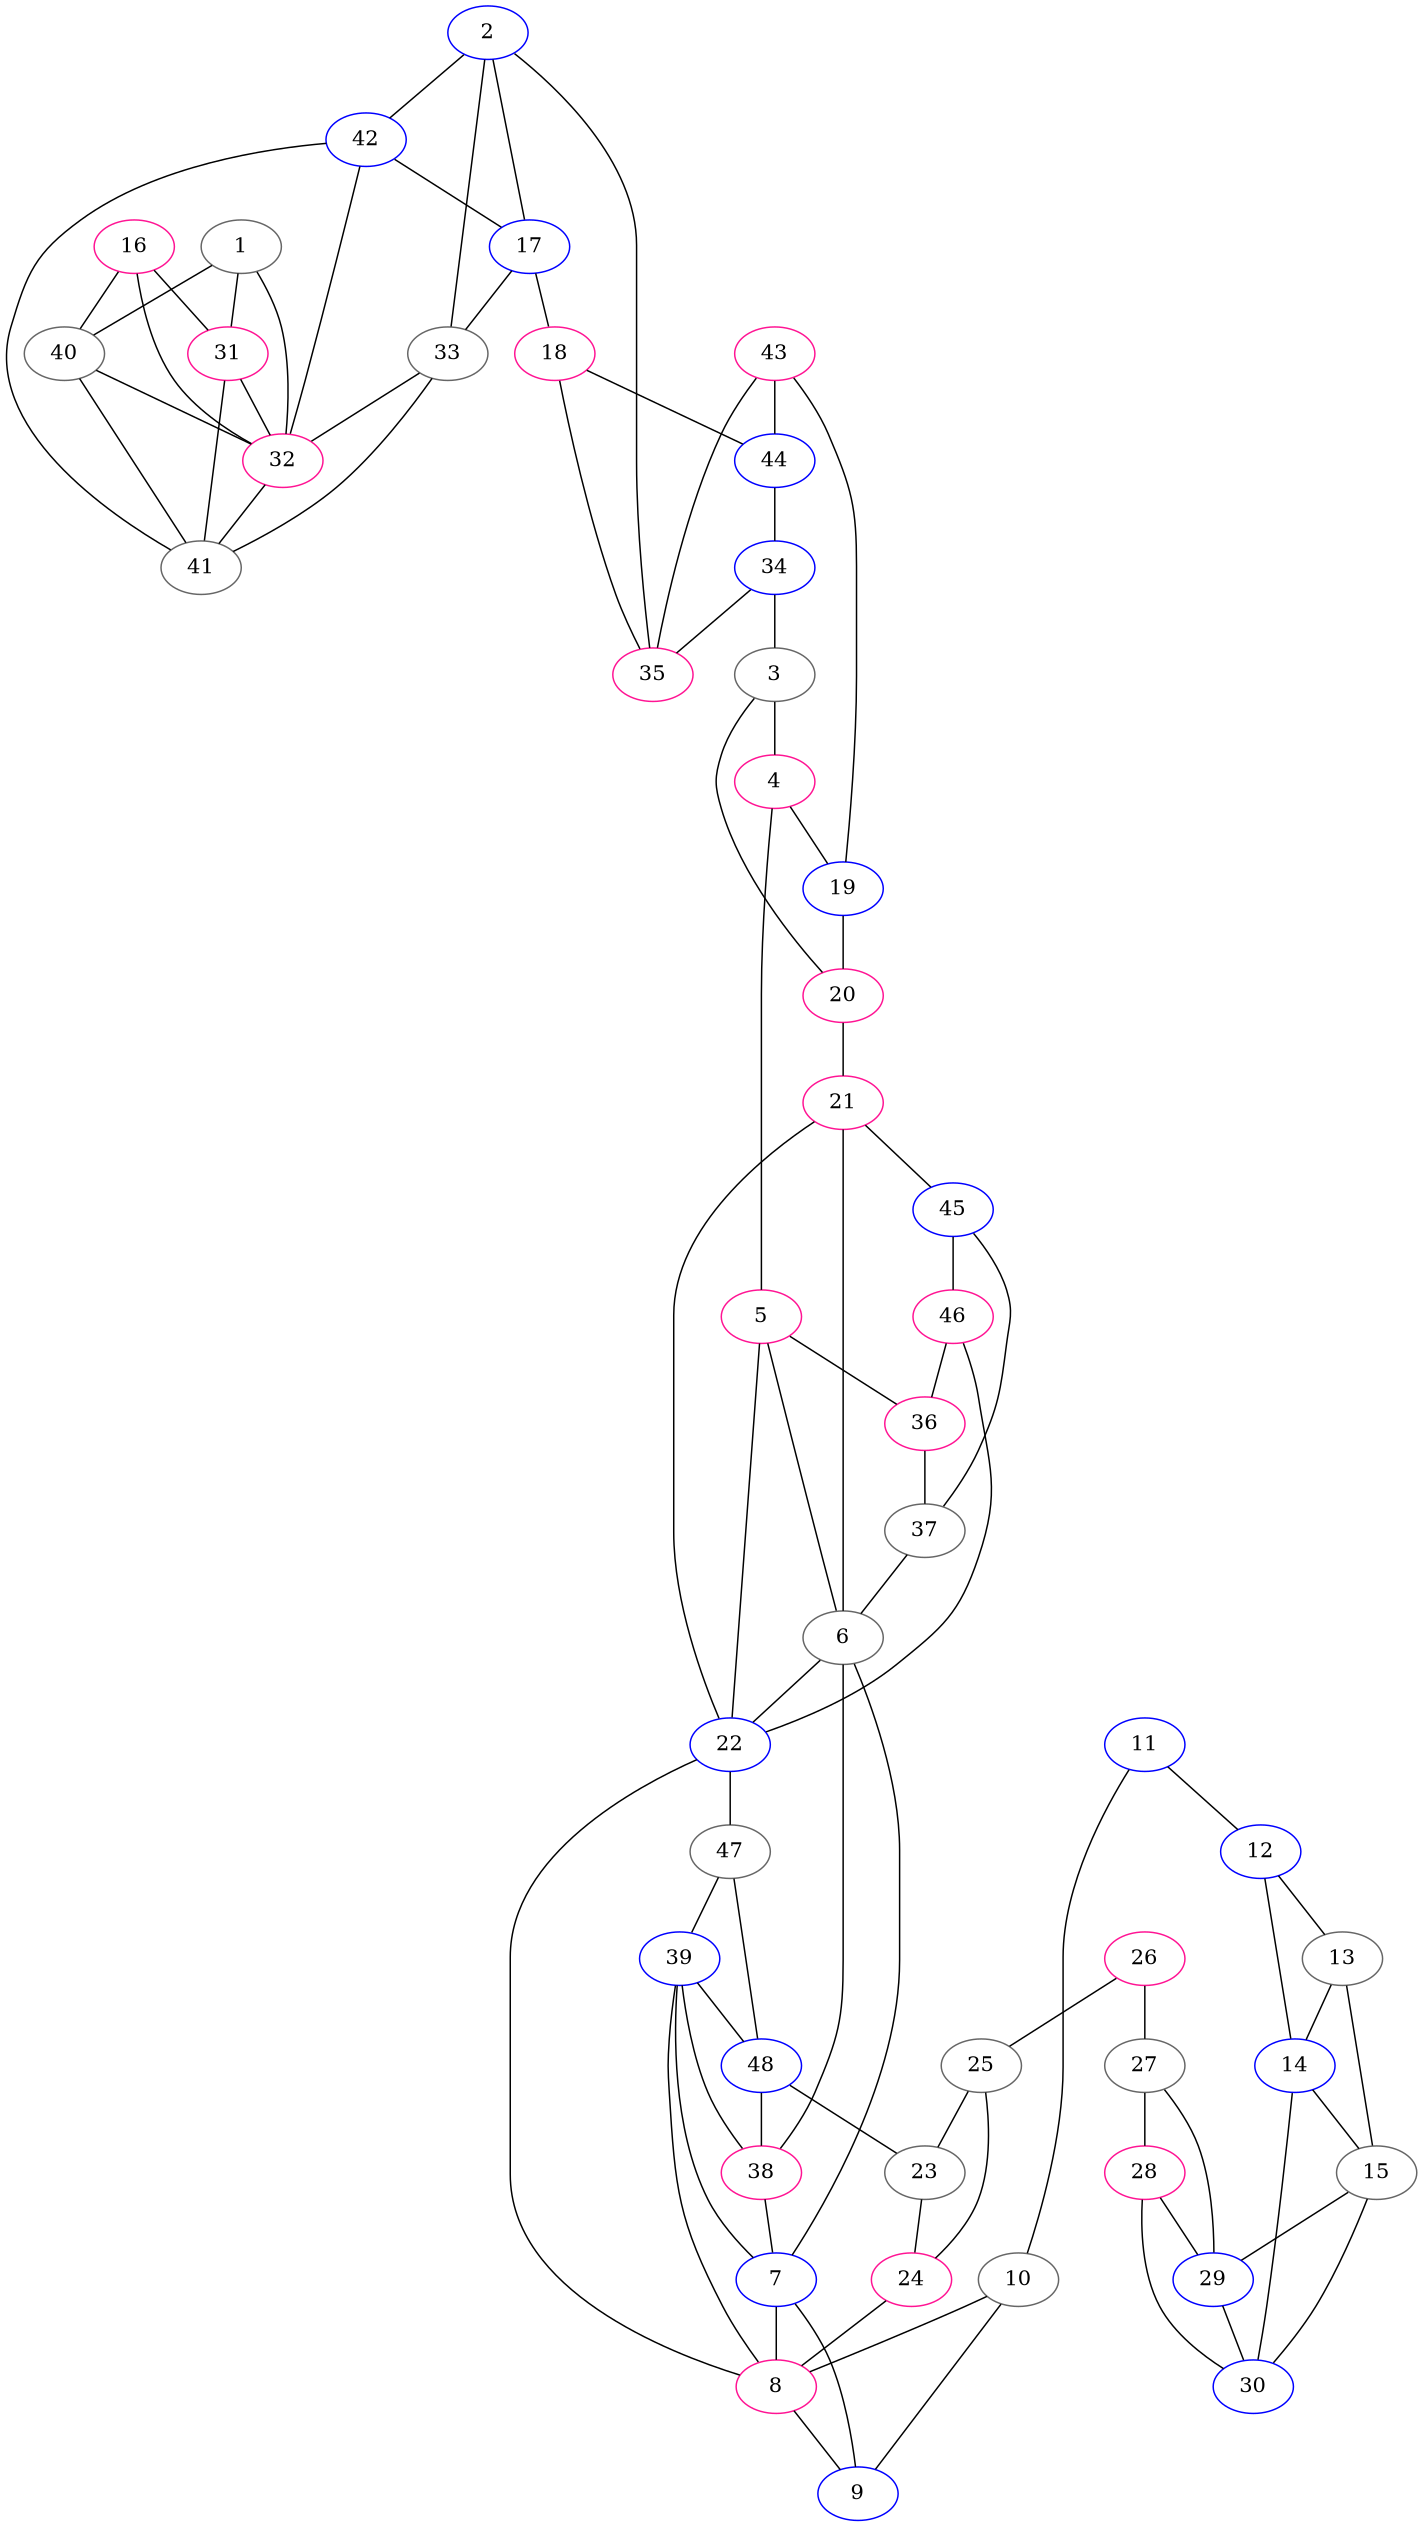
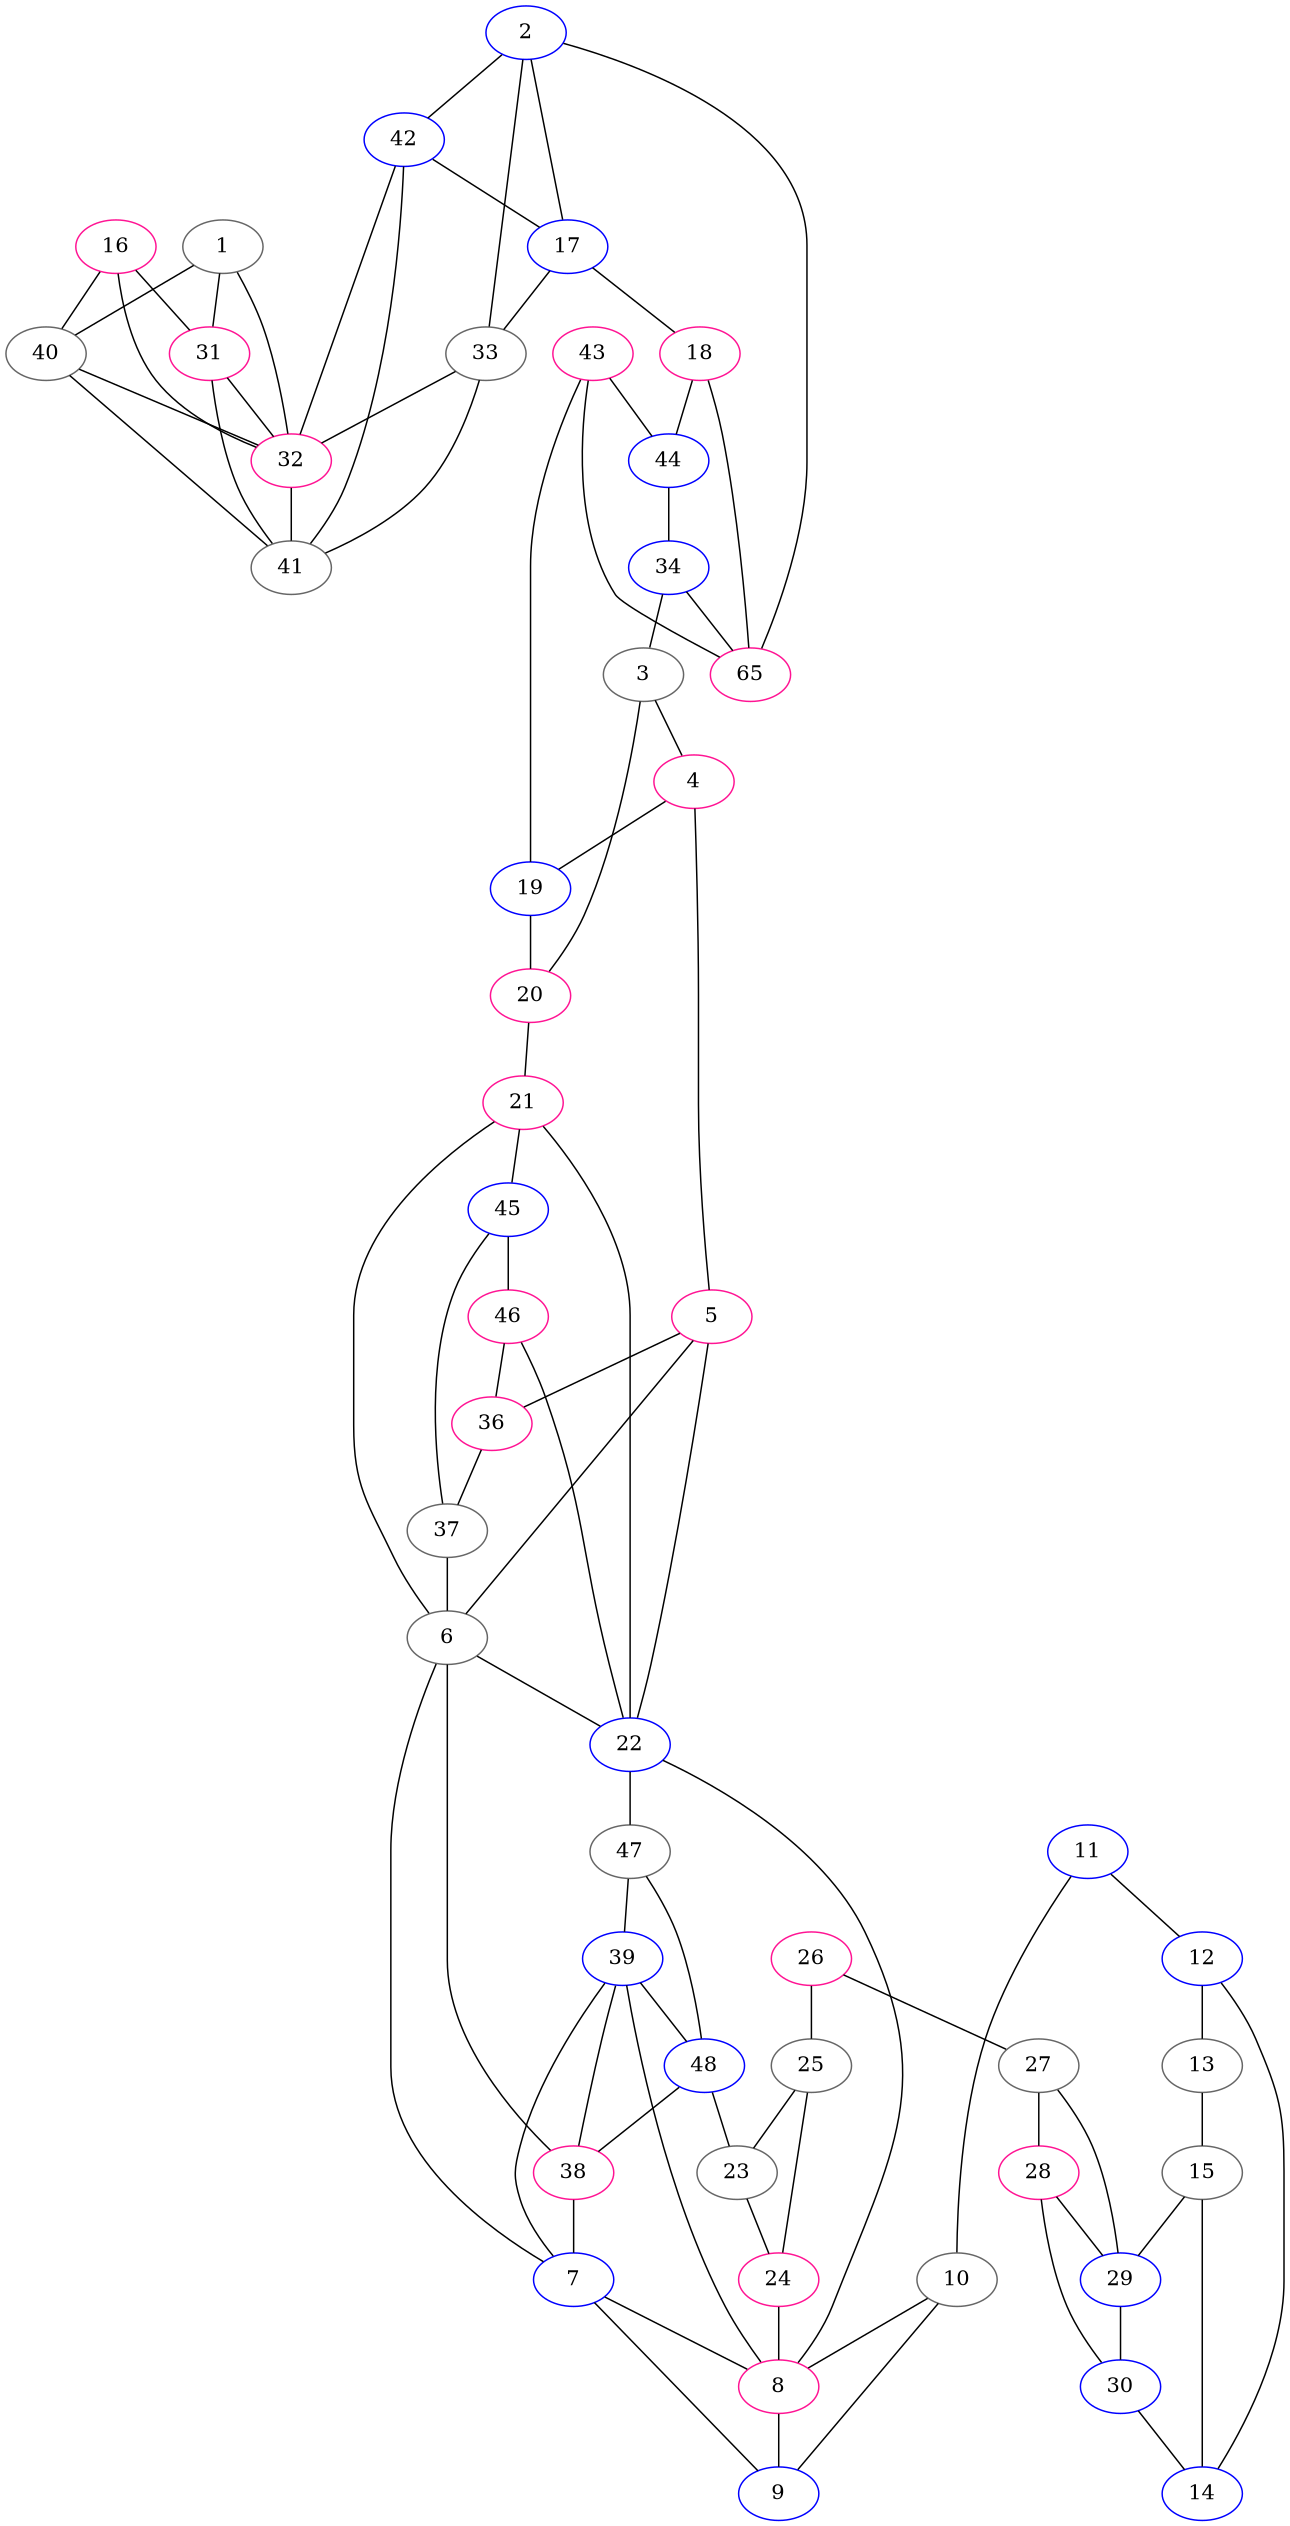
node "35": label "35" -> "65"
edge "13" -- "14": removed
edge "15" -- "30": removed
